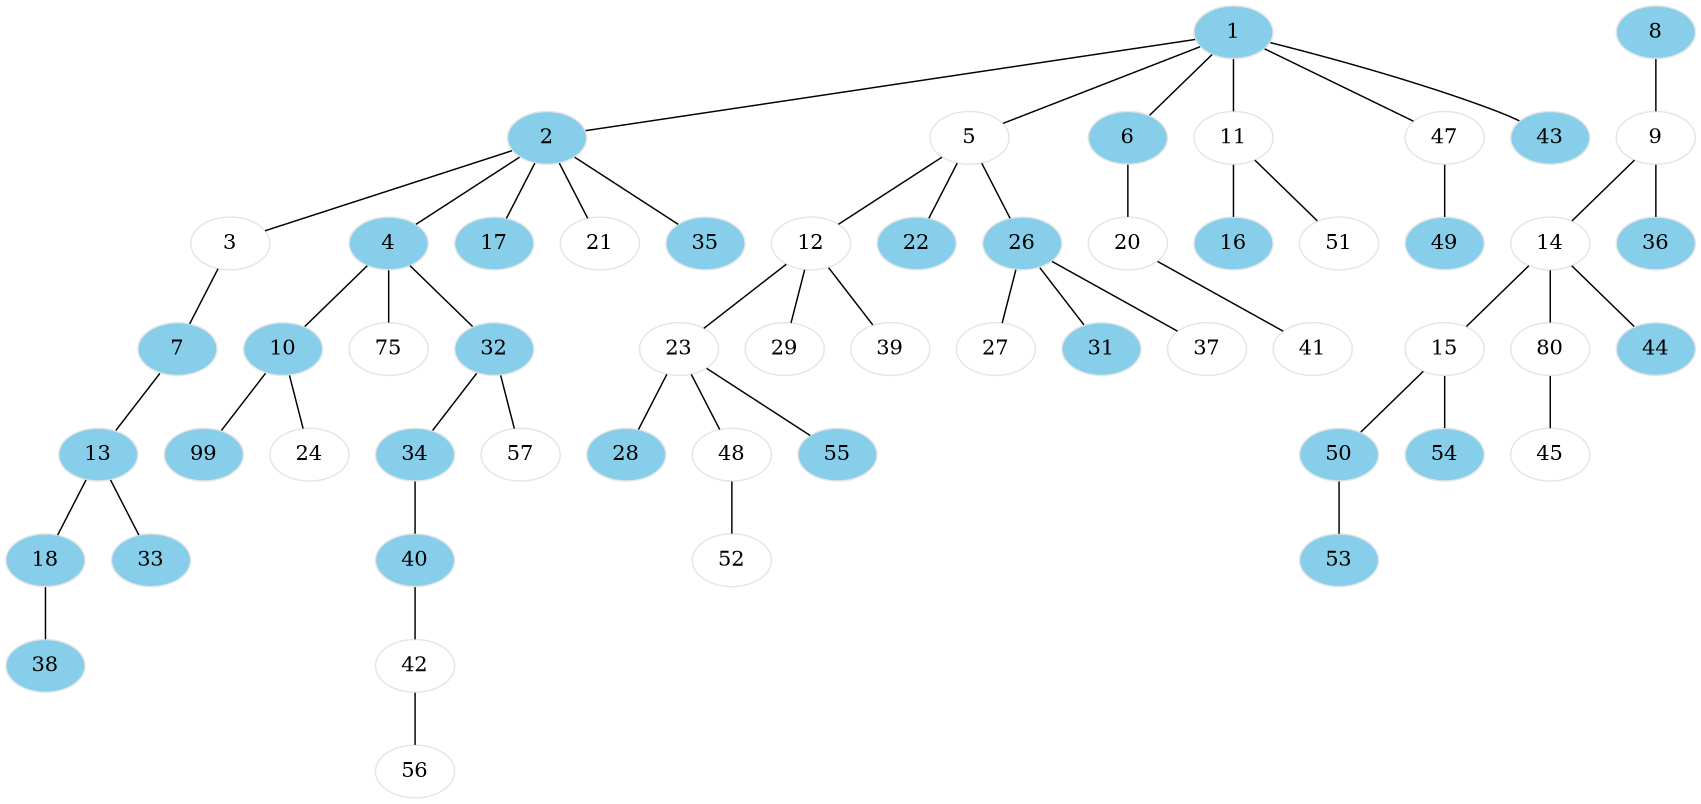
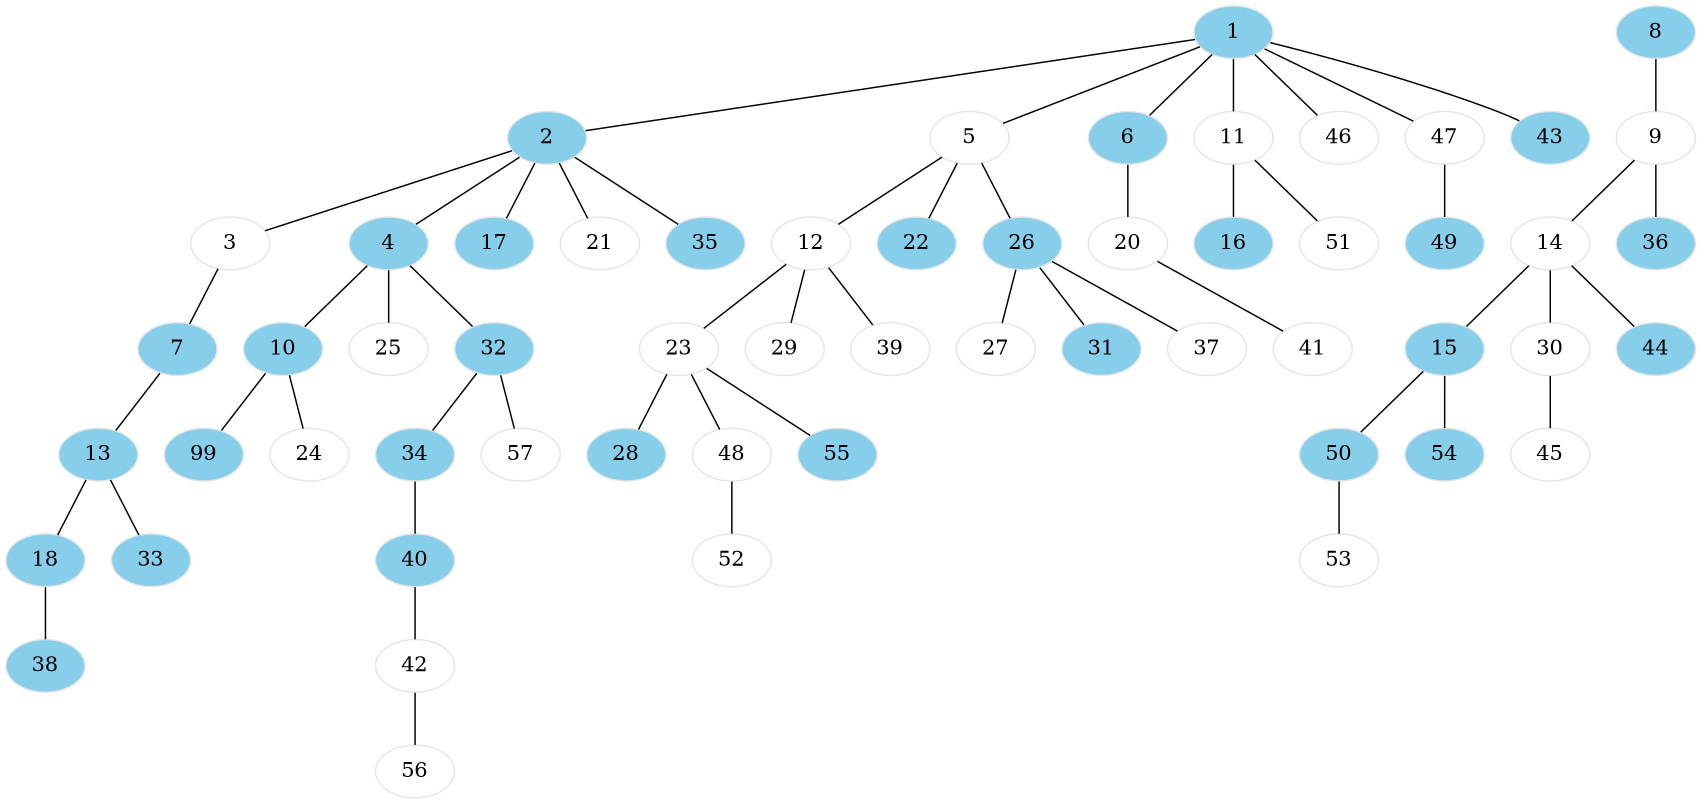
node "46": added
node "75": label "75" -> "25"
node "15": fillcolor white -> skyblue
node "80": label "80" -> "30"
node "53": fillcolor skyblue -> white
